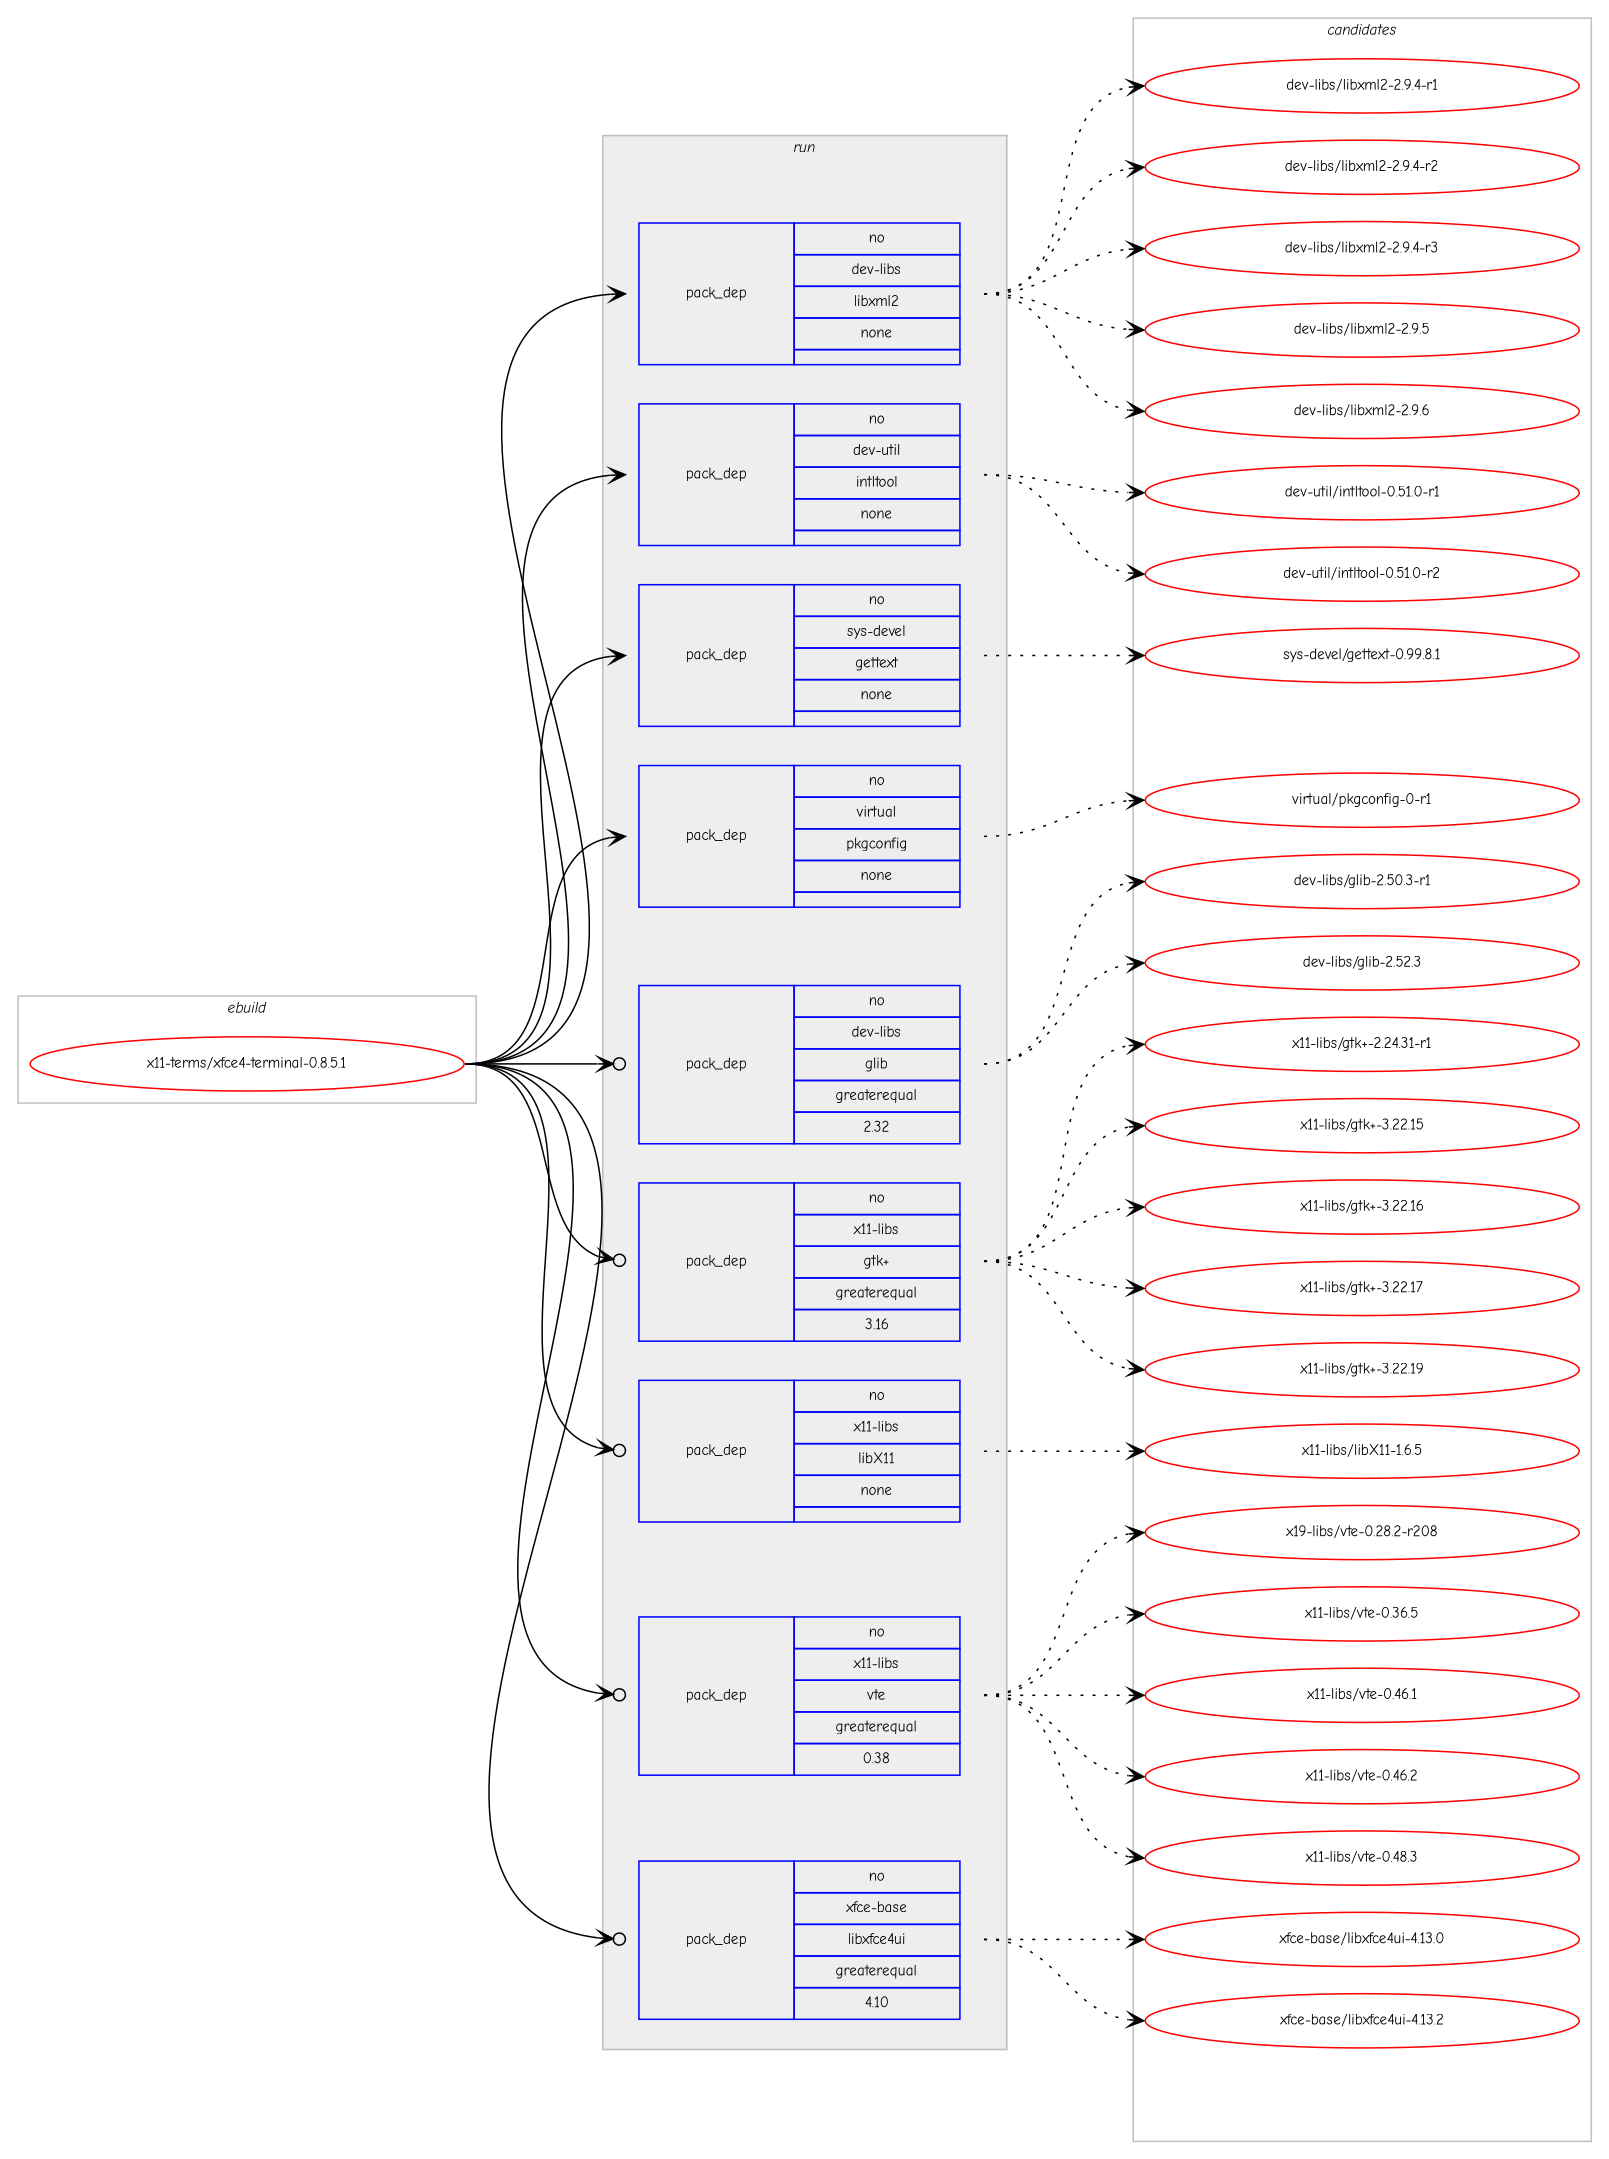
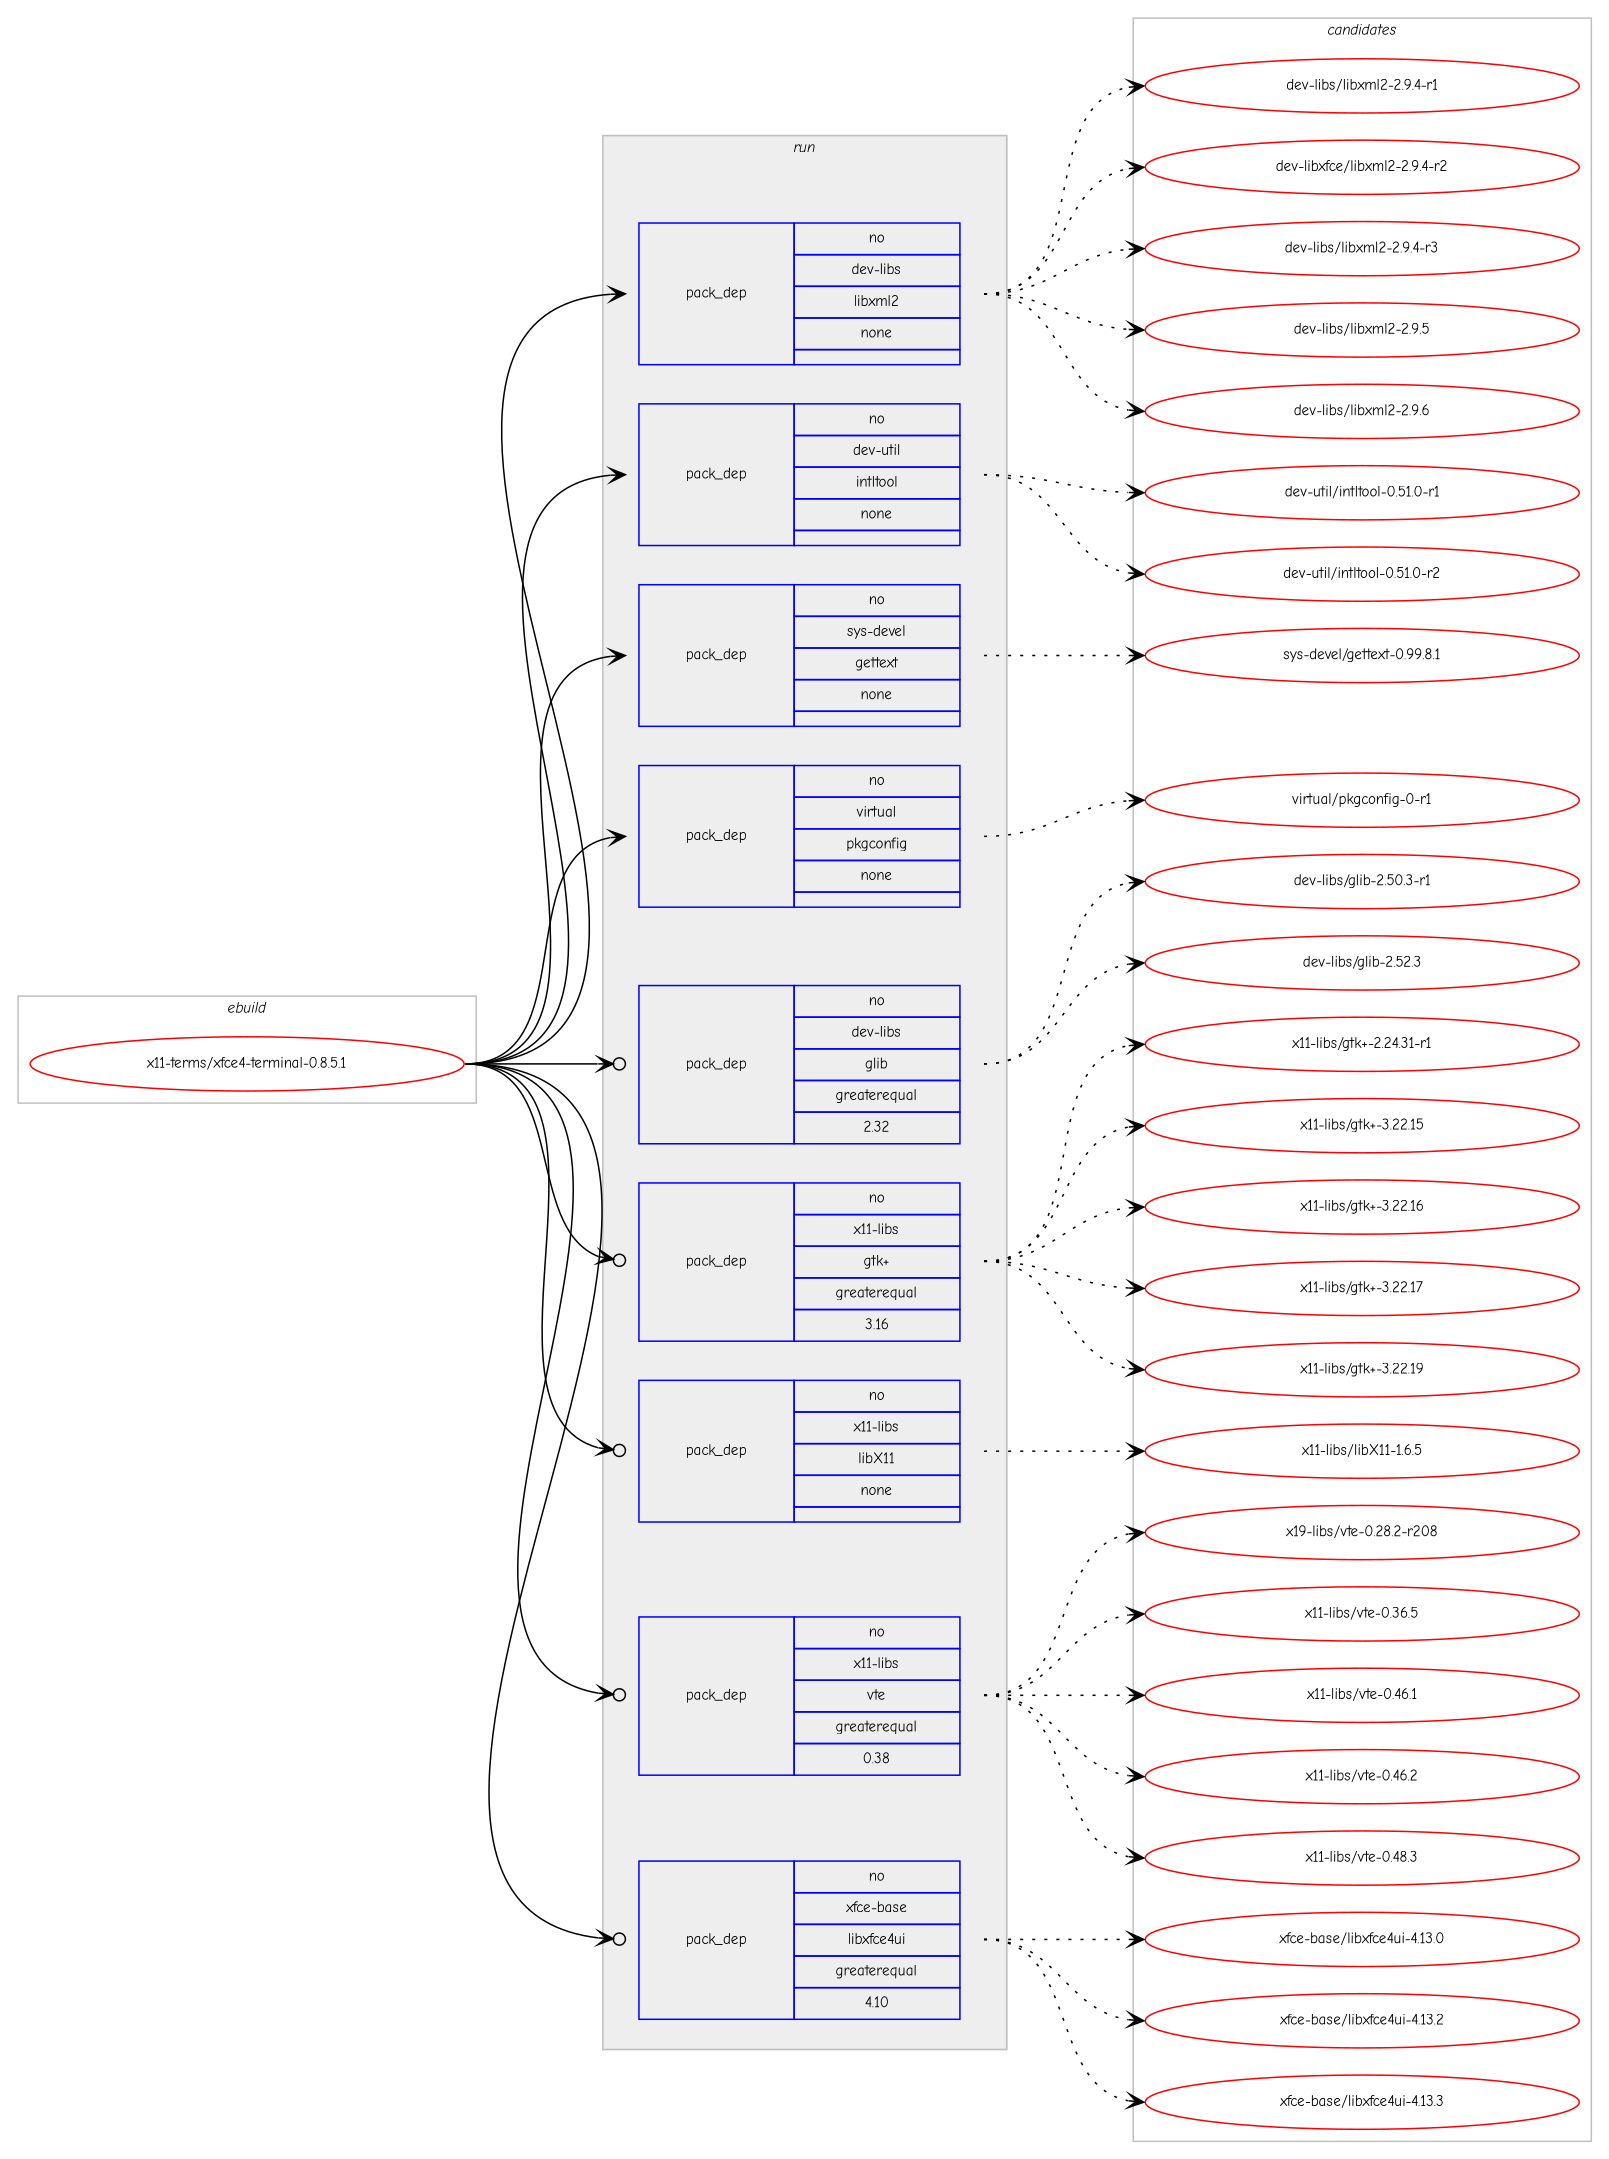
node "dev-libs/libxml2-2.9.4-r2": label "dev-libs/libxml2-2.9.4-r2" -> "dev-libxfce/libxml2-2.9.4-r2"
node "xfce-base/libxfce4ui-4.13.3": added
